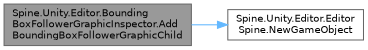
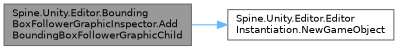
node "Spine.Unity.Editor.Editor Spine.NewGameObject": label "Spine.Unity.Editor.Editor Spine.NewGameObject" -> "Spine.Unity.Editor.Editor Instantiation.NewGameObject"
